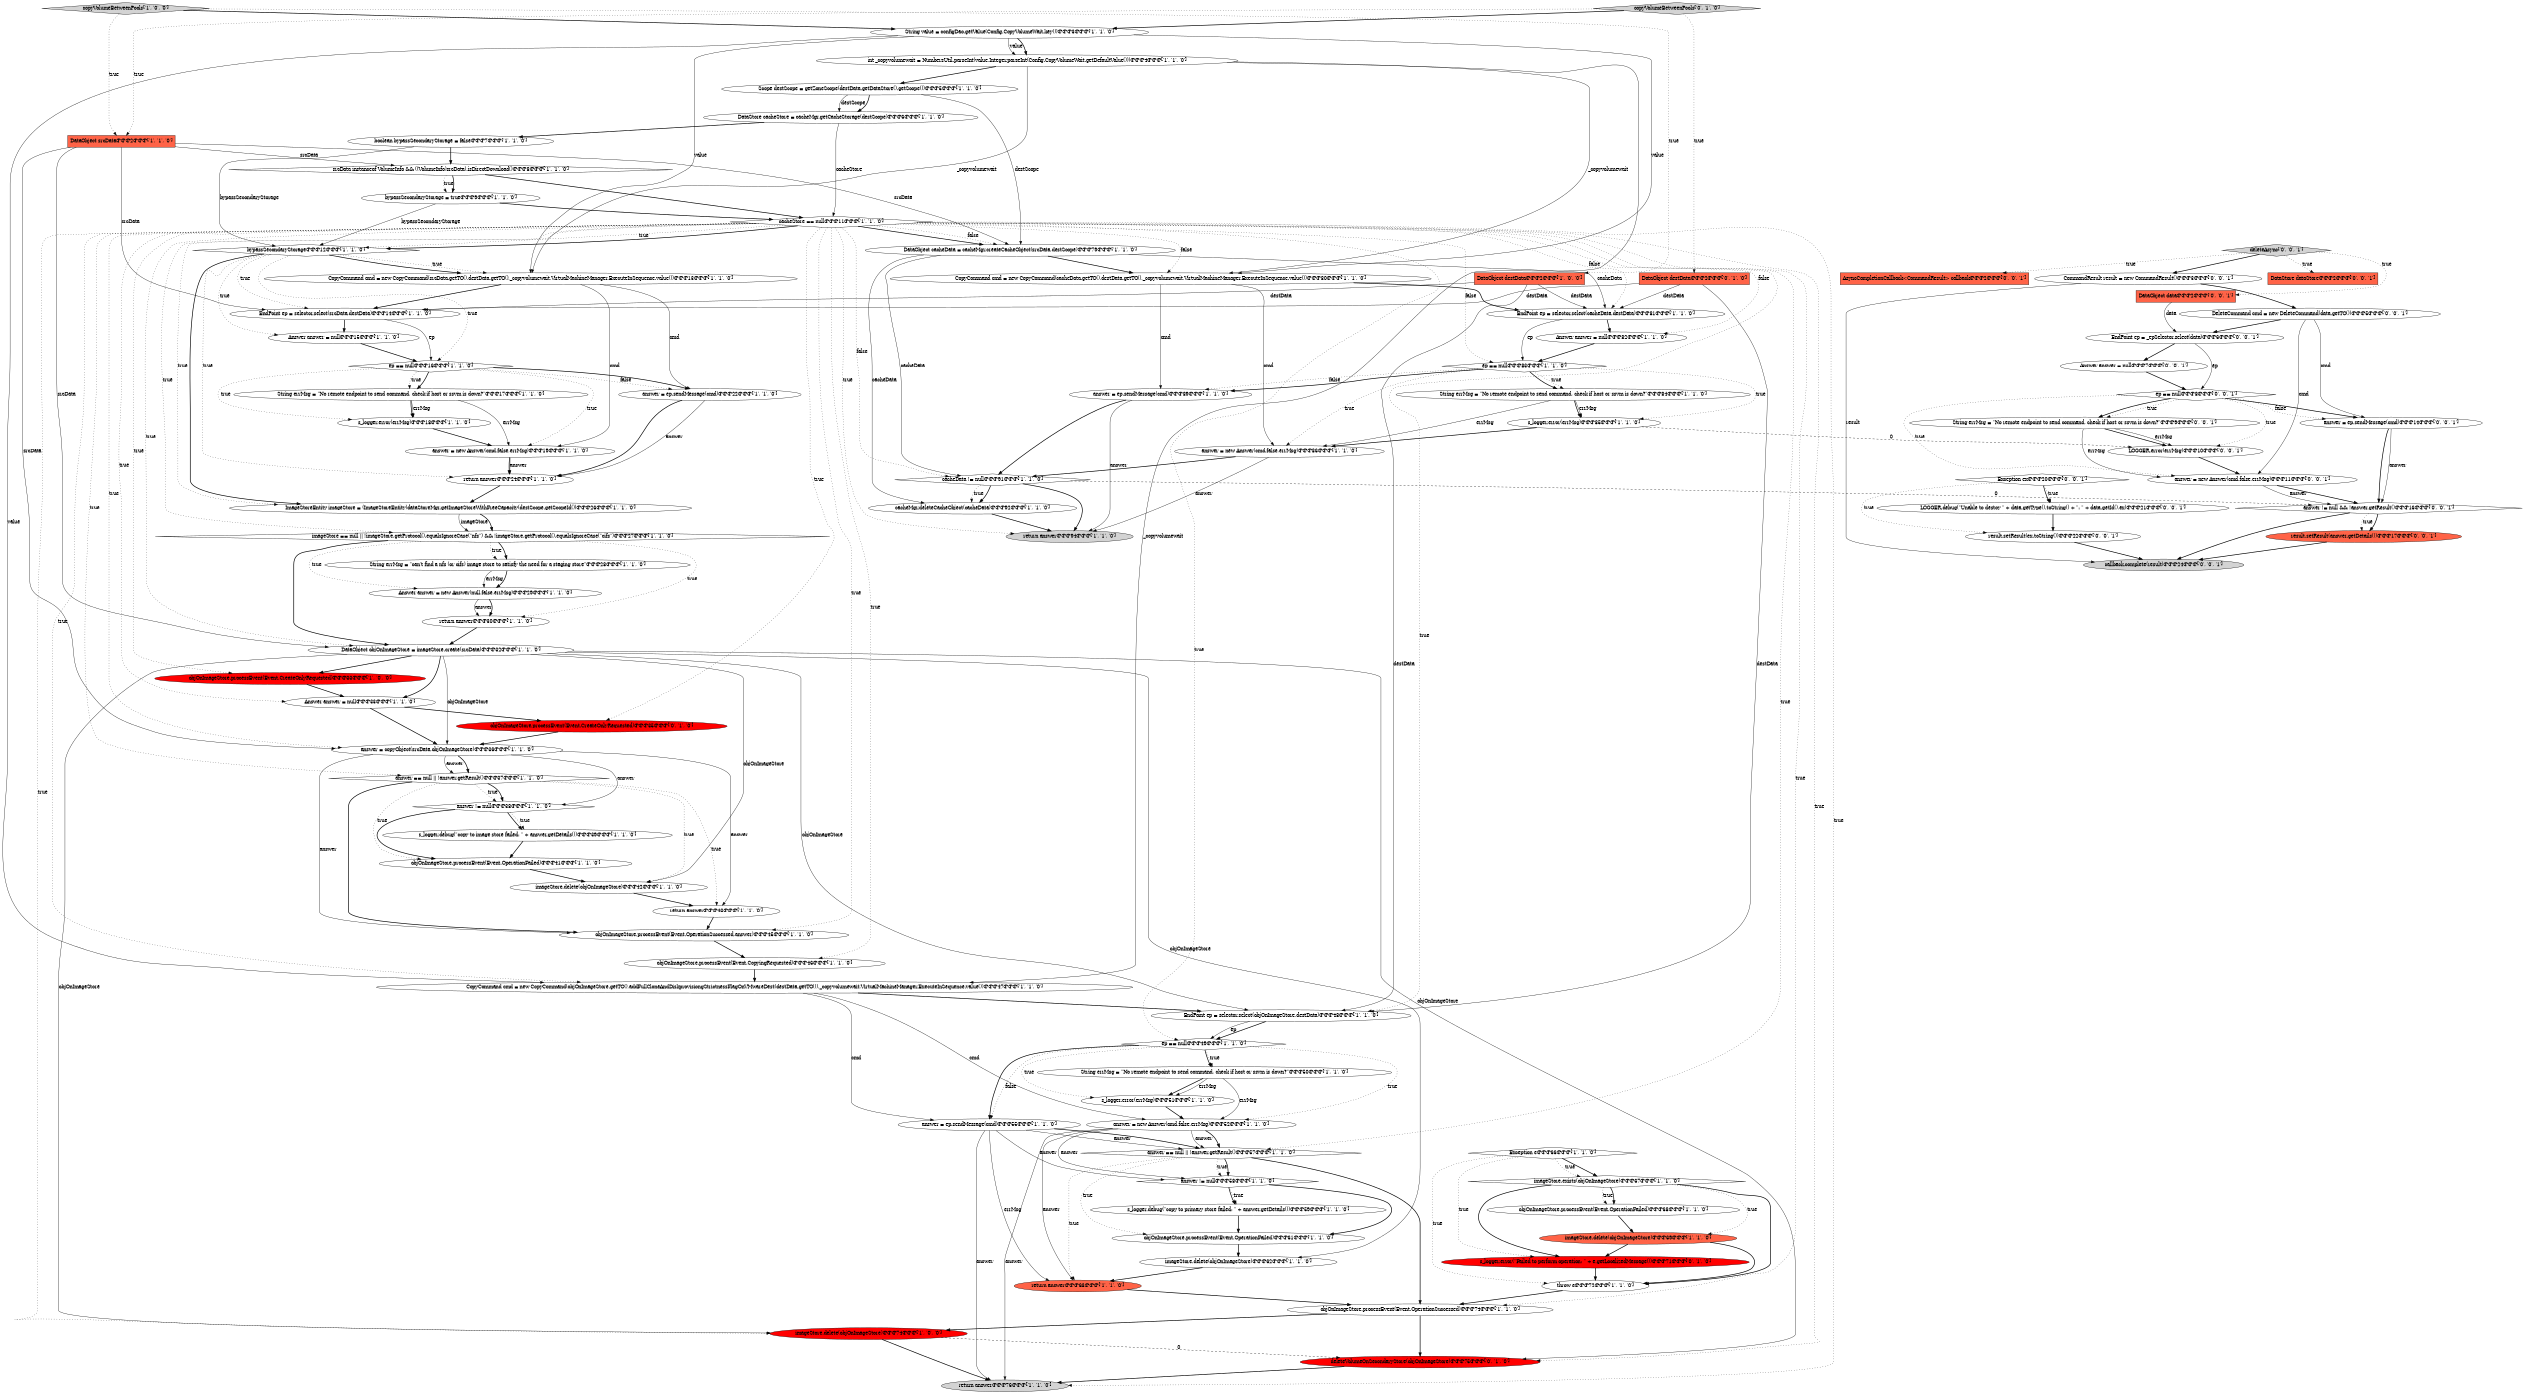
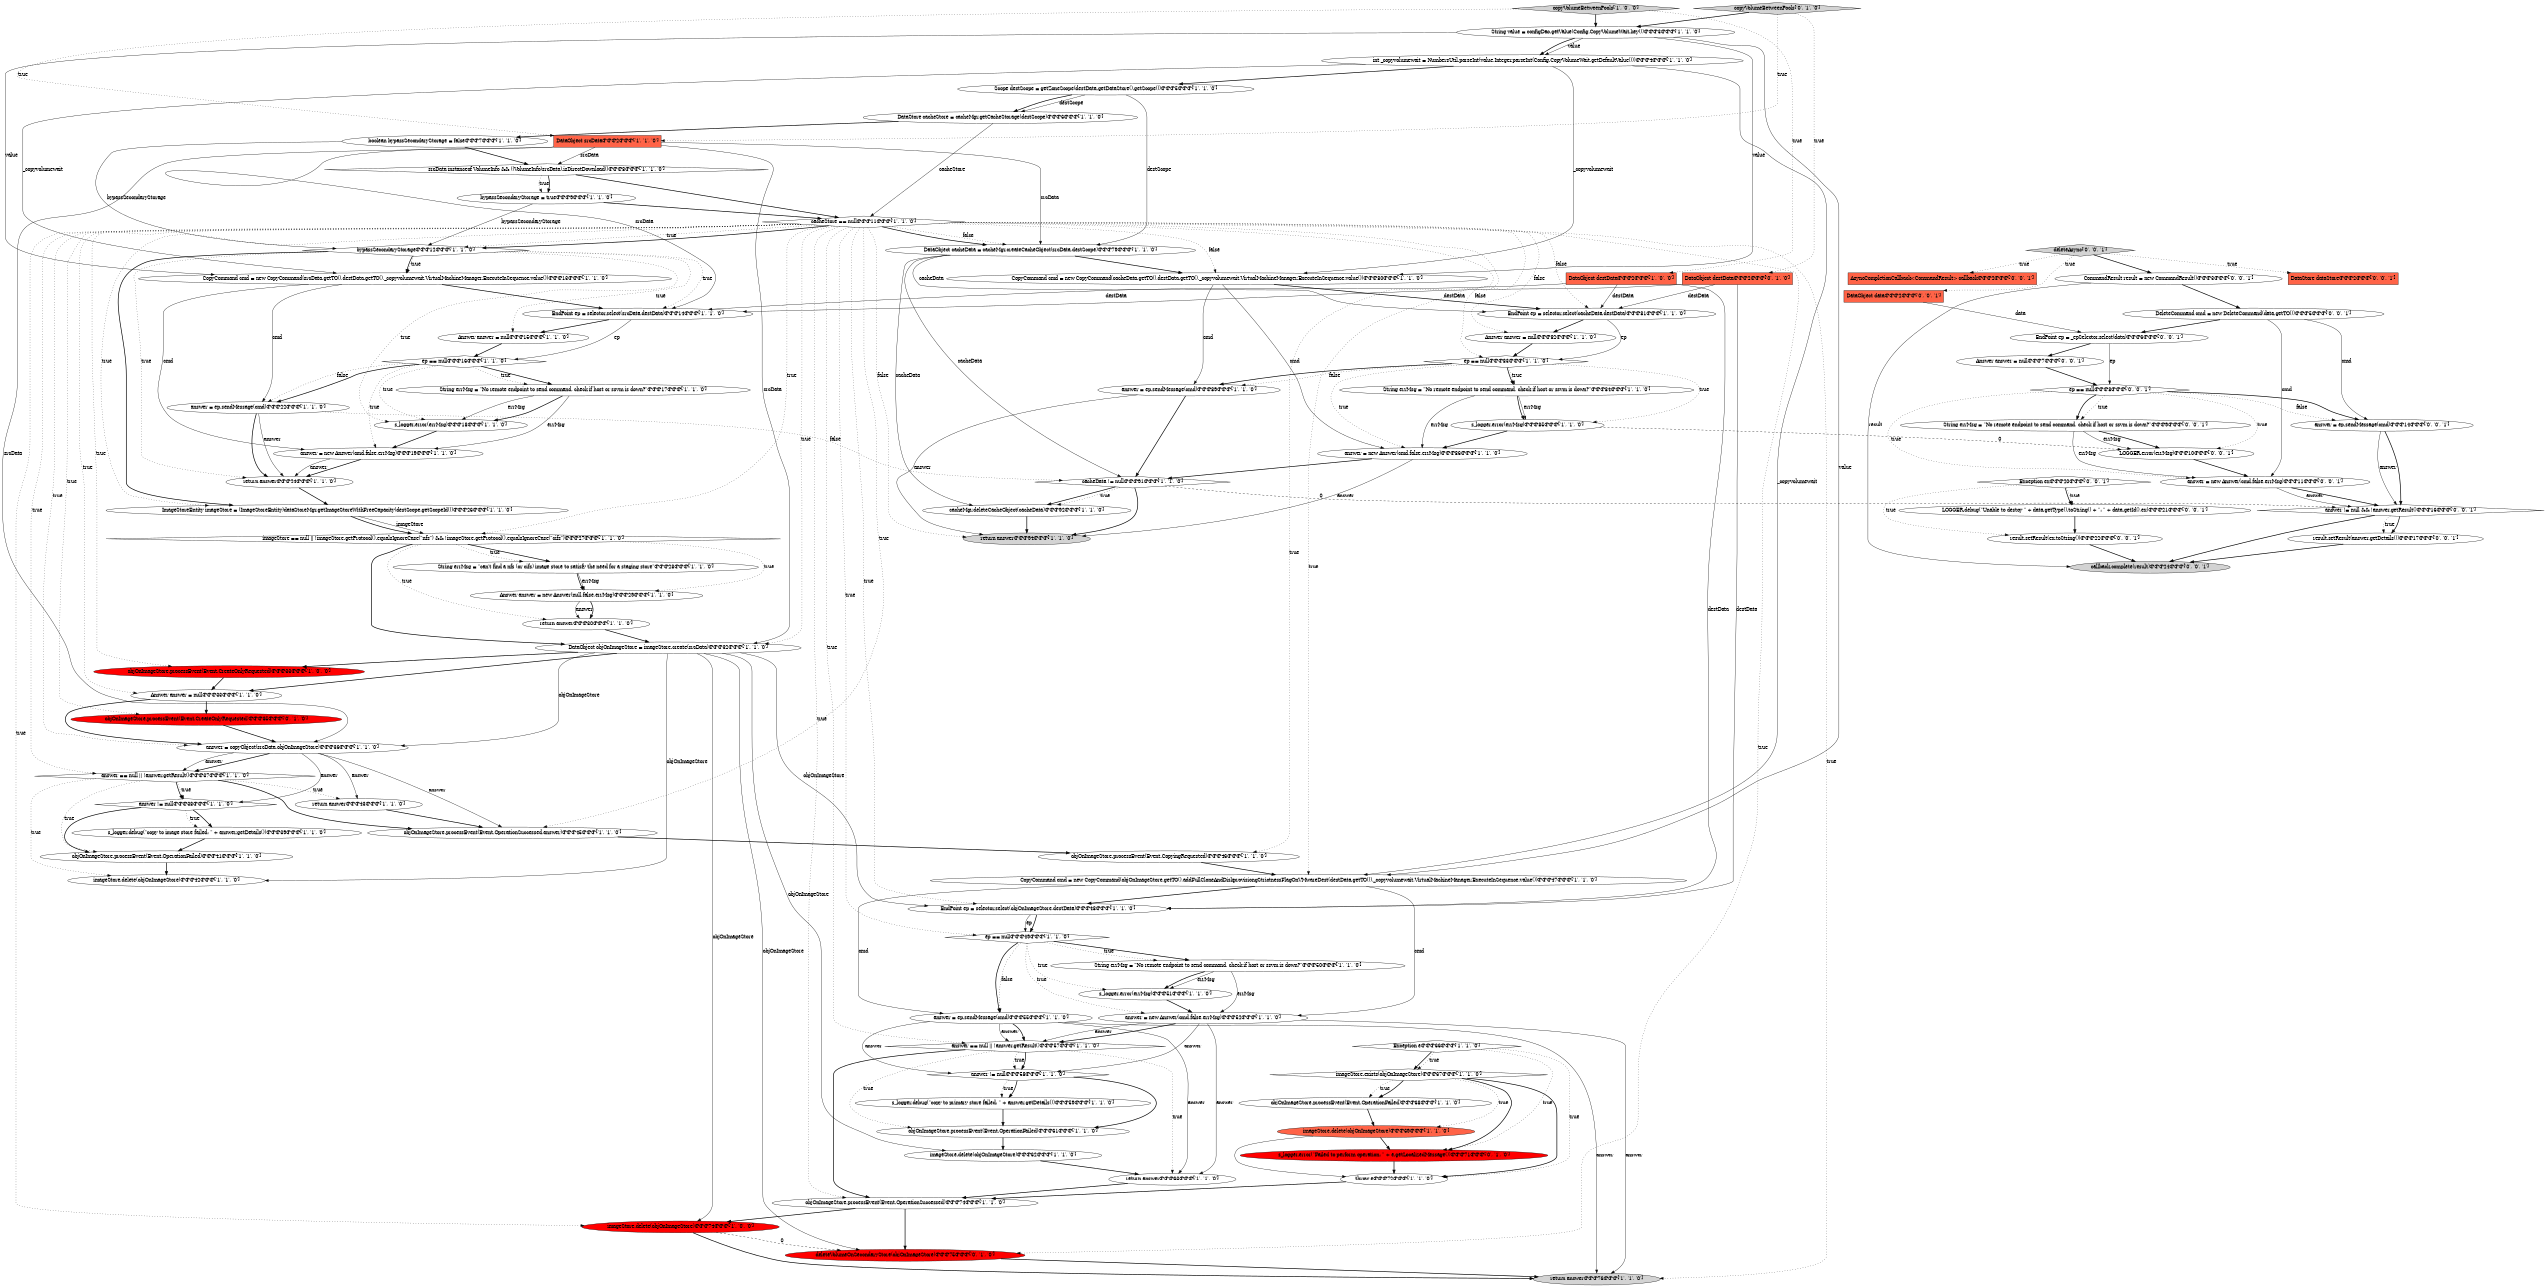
edge "bypassSecondaryStorage@@@12@@@['1', '1', '0']" -> "ep == null@@@16@@@['1', '1', '0']": now "bypassSecondaryStorage@@@12@@@['1', '1', '0']" -> "s_logger.error(errMsg)@@@18@@@['1', '1', '0']"
edge "cacheStore == null@@@11@@@['1', '1', '0']" -> "return answer@@@94@@@['1', '1', '0']": label "true" -> "false"
edge "cacheStore == null@@@11@@@['1', '1', '0']" -> "cacheData != null@@@91@@@['1', '1', '0']": now "answer = ep.sendMessage(cmd)@@@22@@@['1', '1', '0']" -> "cacheData != null@@@91@@@['1', '1', '0']"
node "result.setResult(answer.getDetails())@@@17@@@['0', '0', '1']": fillcolor tomato -> white
edge "imageStore.delete(objOnImageStore)@@@42@@@['1', '1', '0']" -> "return answer@@@43@@@['1', '1', '0']": removed
edge "answer = ep.sendMessage(cmd)@@@55@@@['1', '1', '0']" -> "return answer@@@63@@@['1', '1', '0']": label "errMsg" -> "answer"
edge "imageStore.delete(objOnImageStore)@@@69@@@['1', '1', '0']" -> "throw e@@@72@@@['1', '1', '0']": style bold -> solid
node "return answer@@@63@@@['1', '1', '0']": fillcolor tomato -> white
